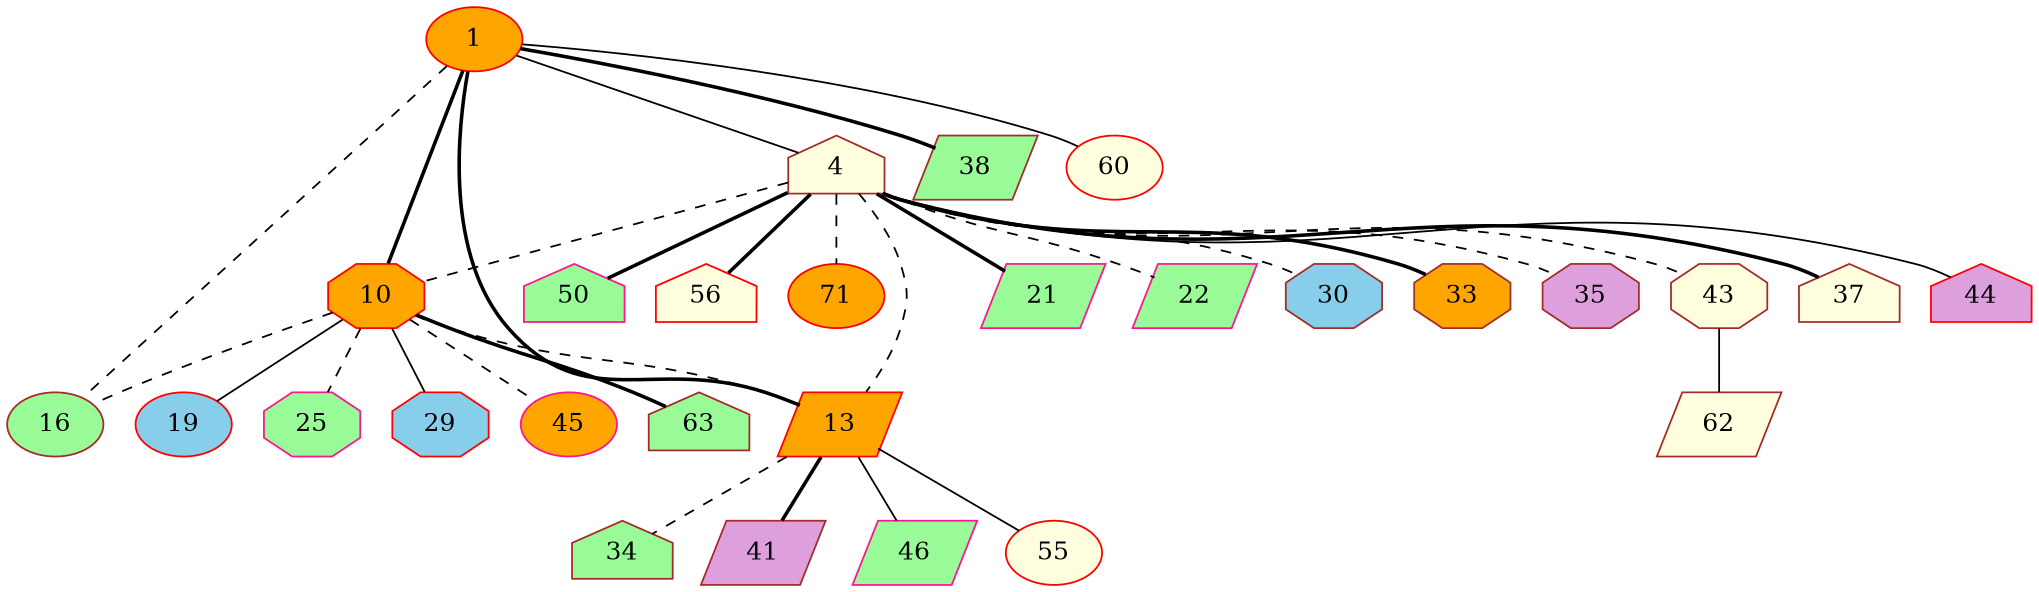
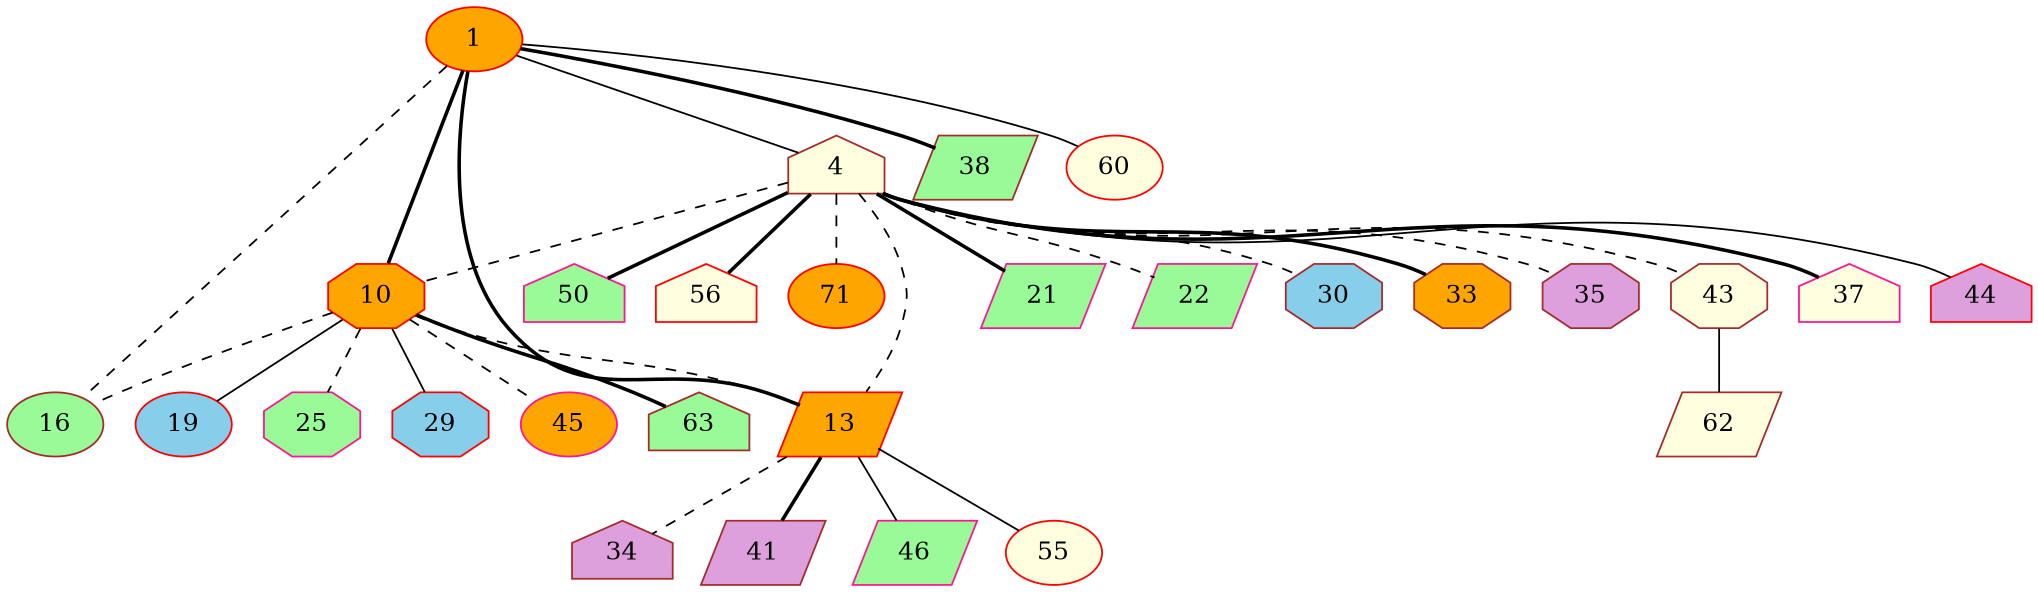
node "37": color brown -> deeppink
node "34": fillcolor palegreen -> plum
